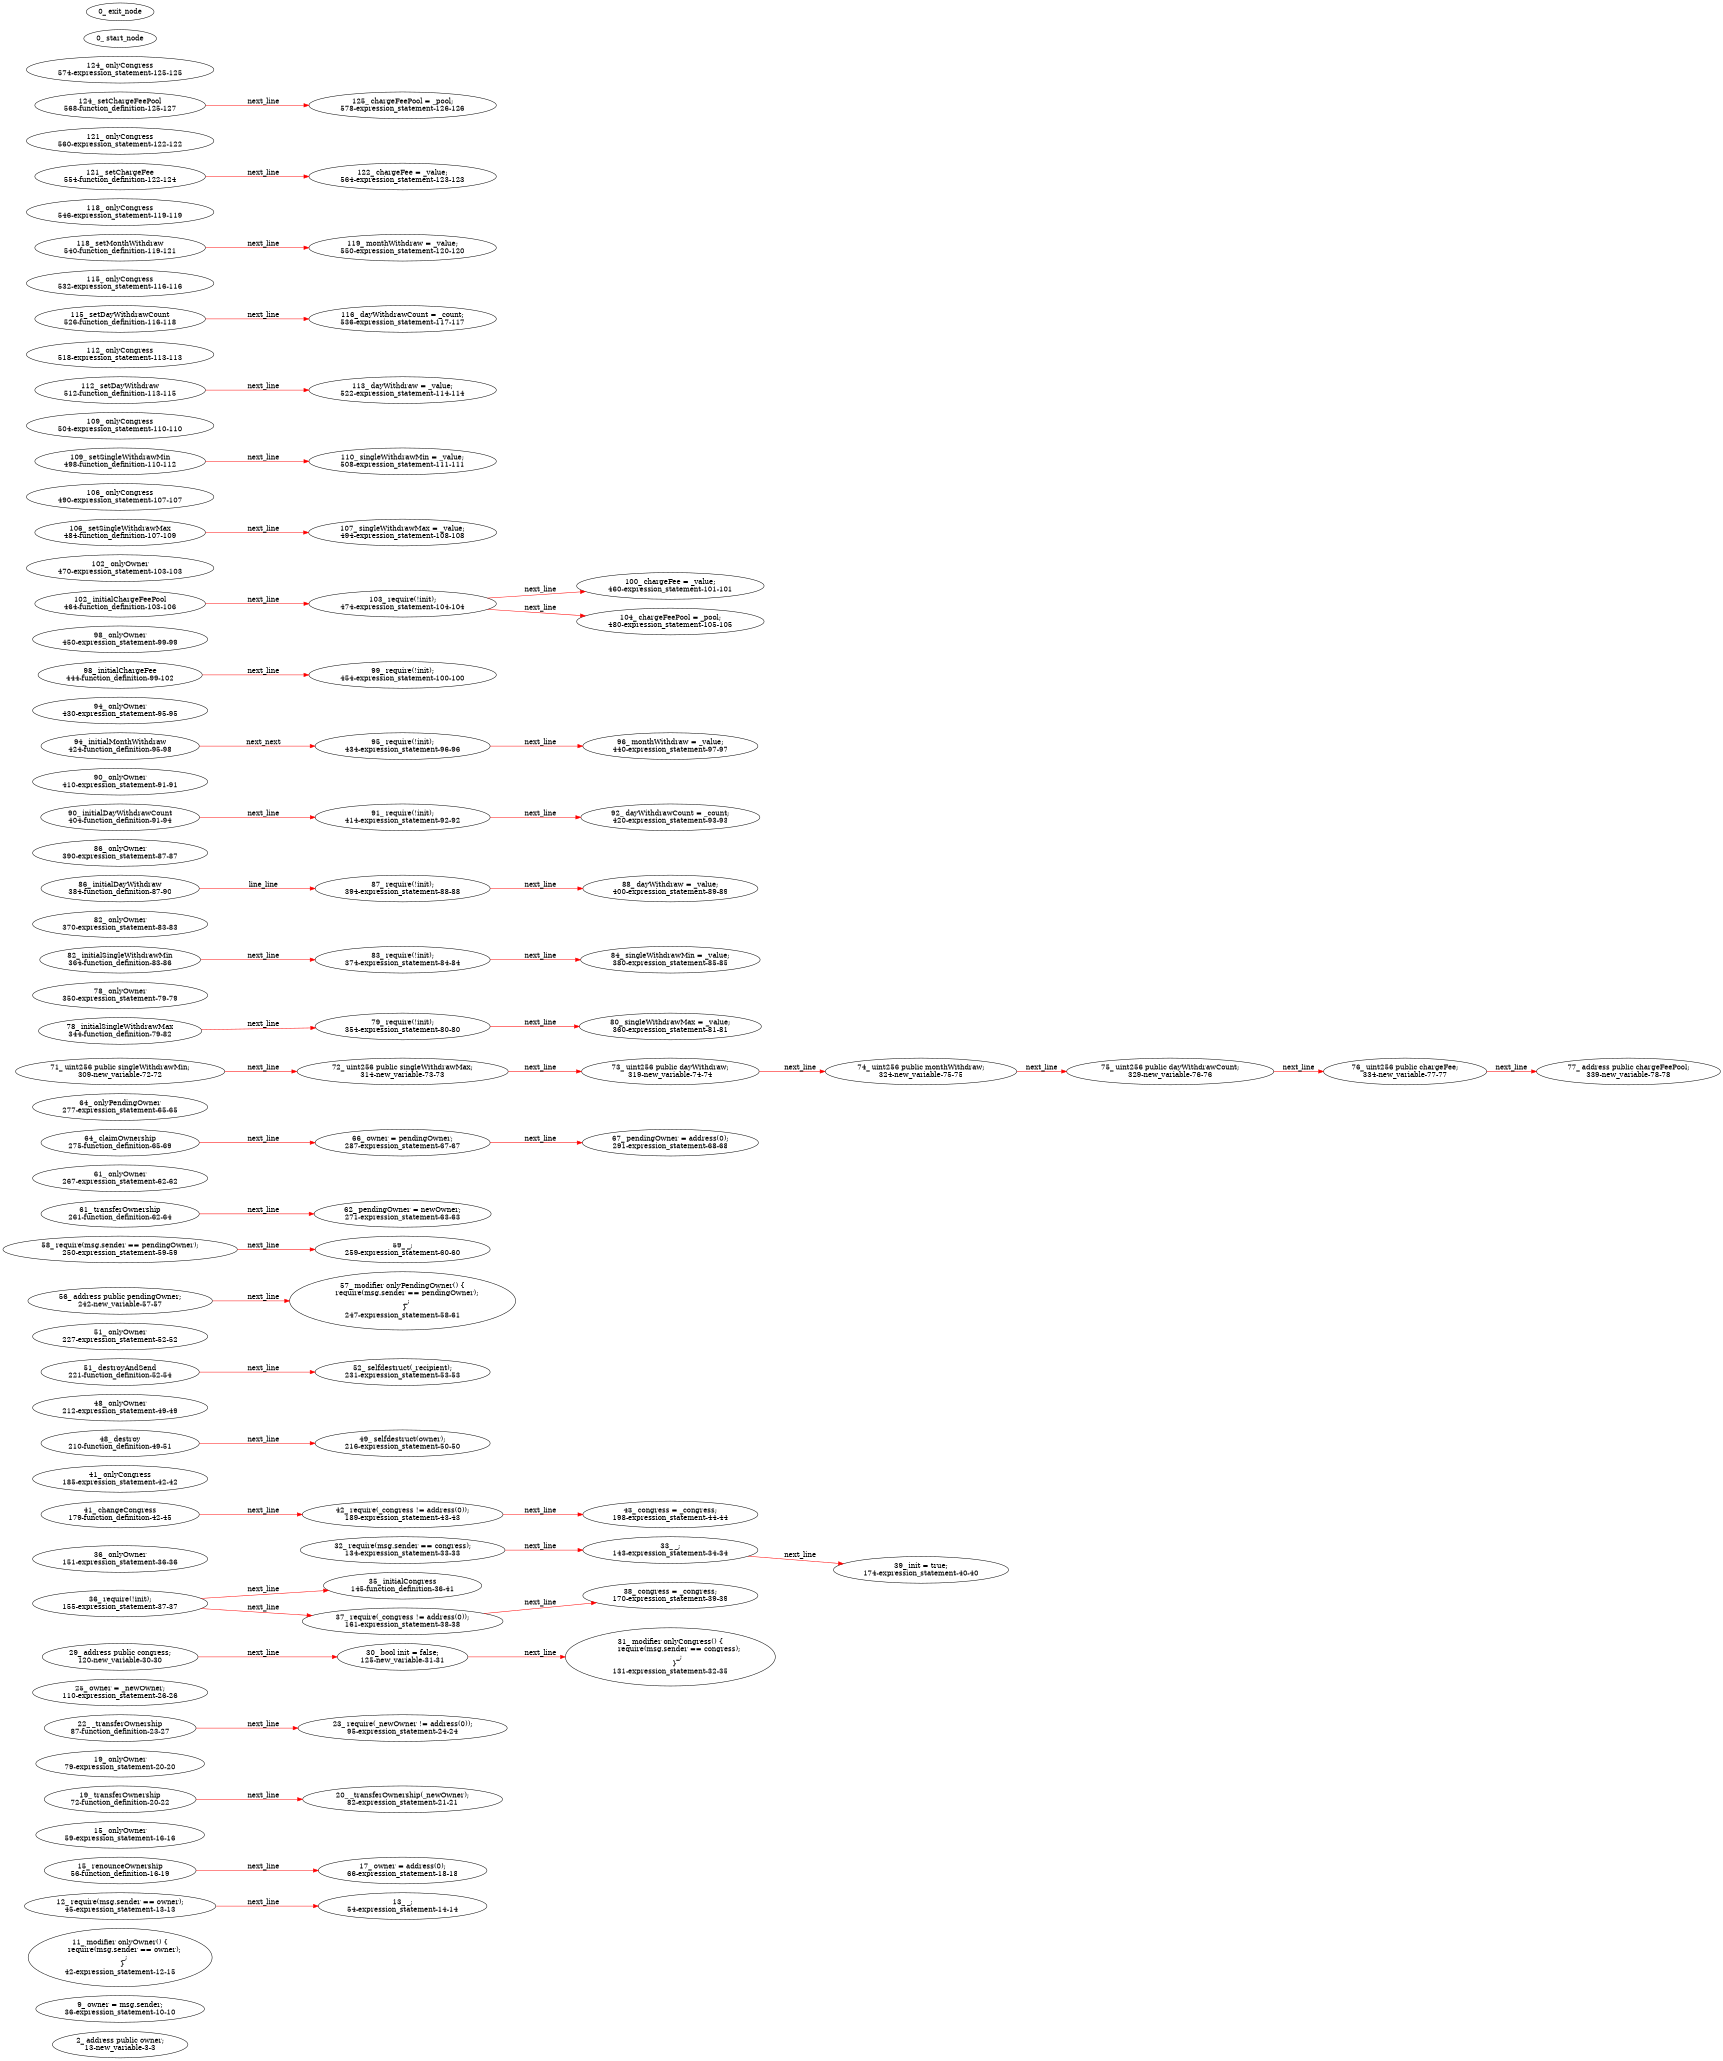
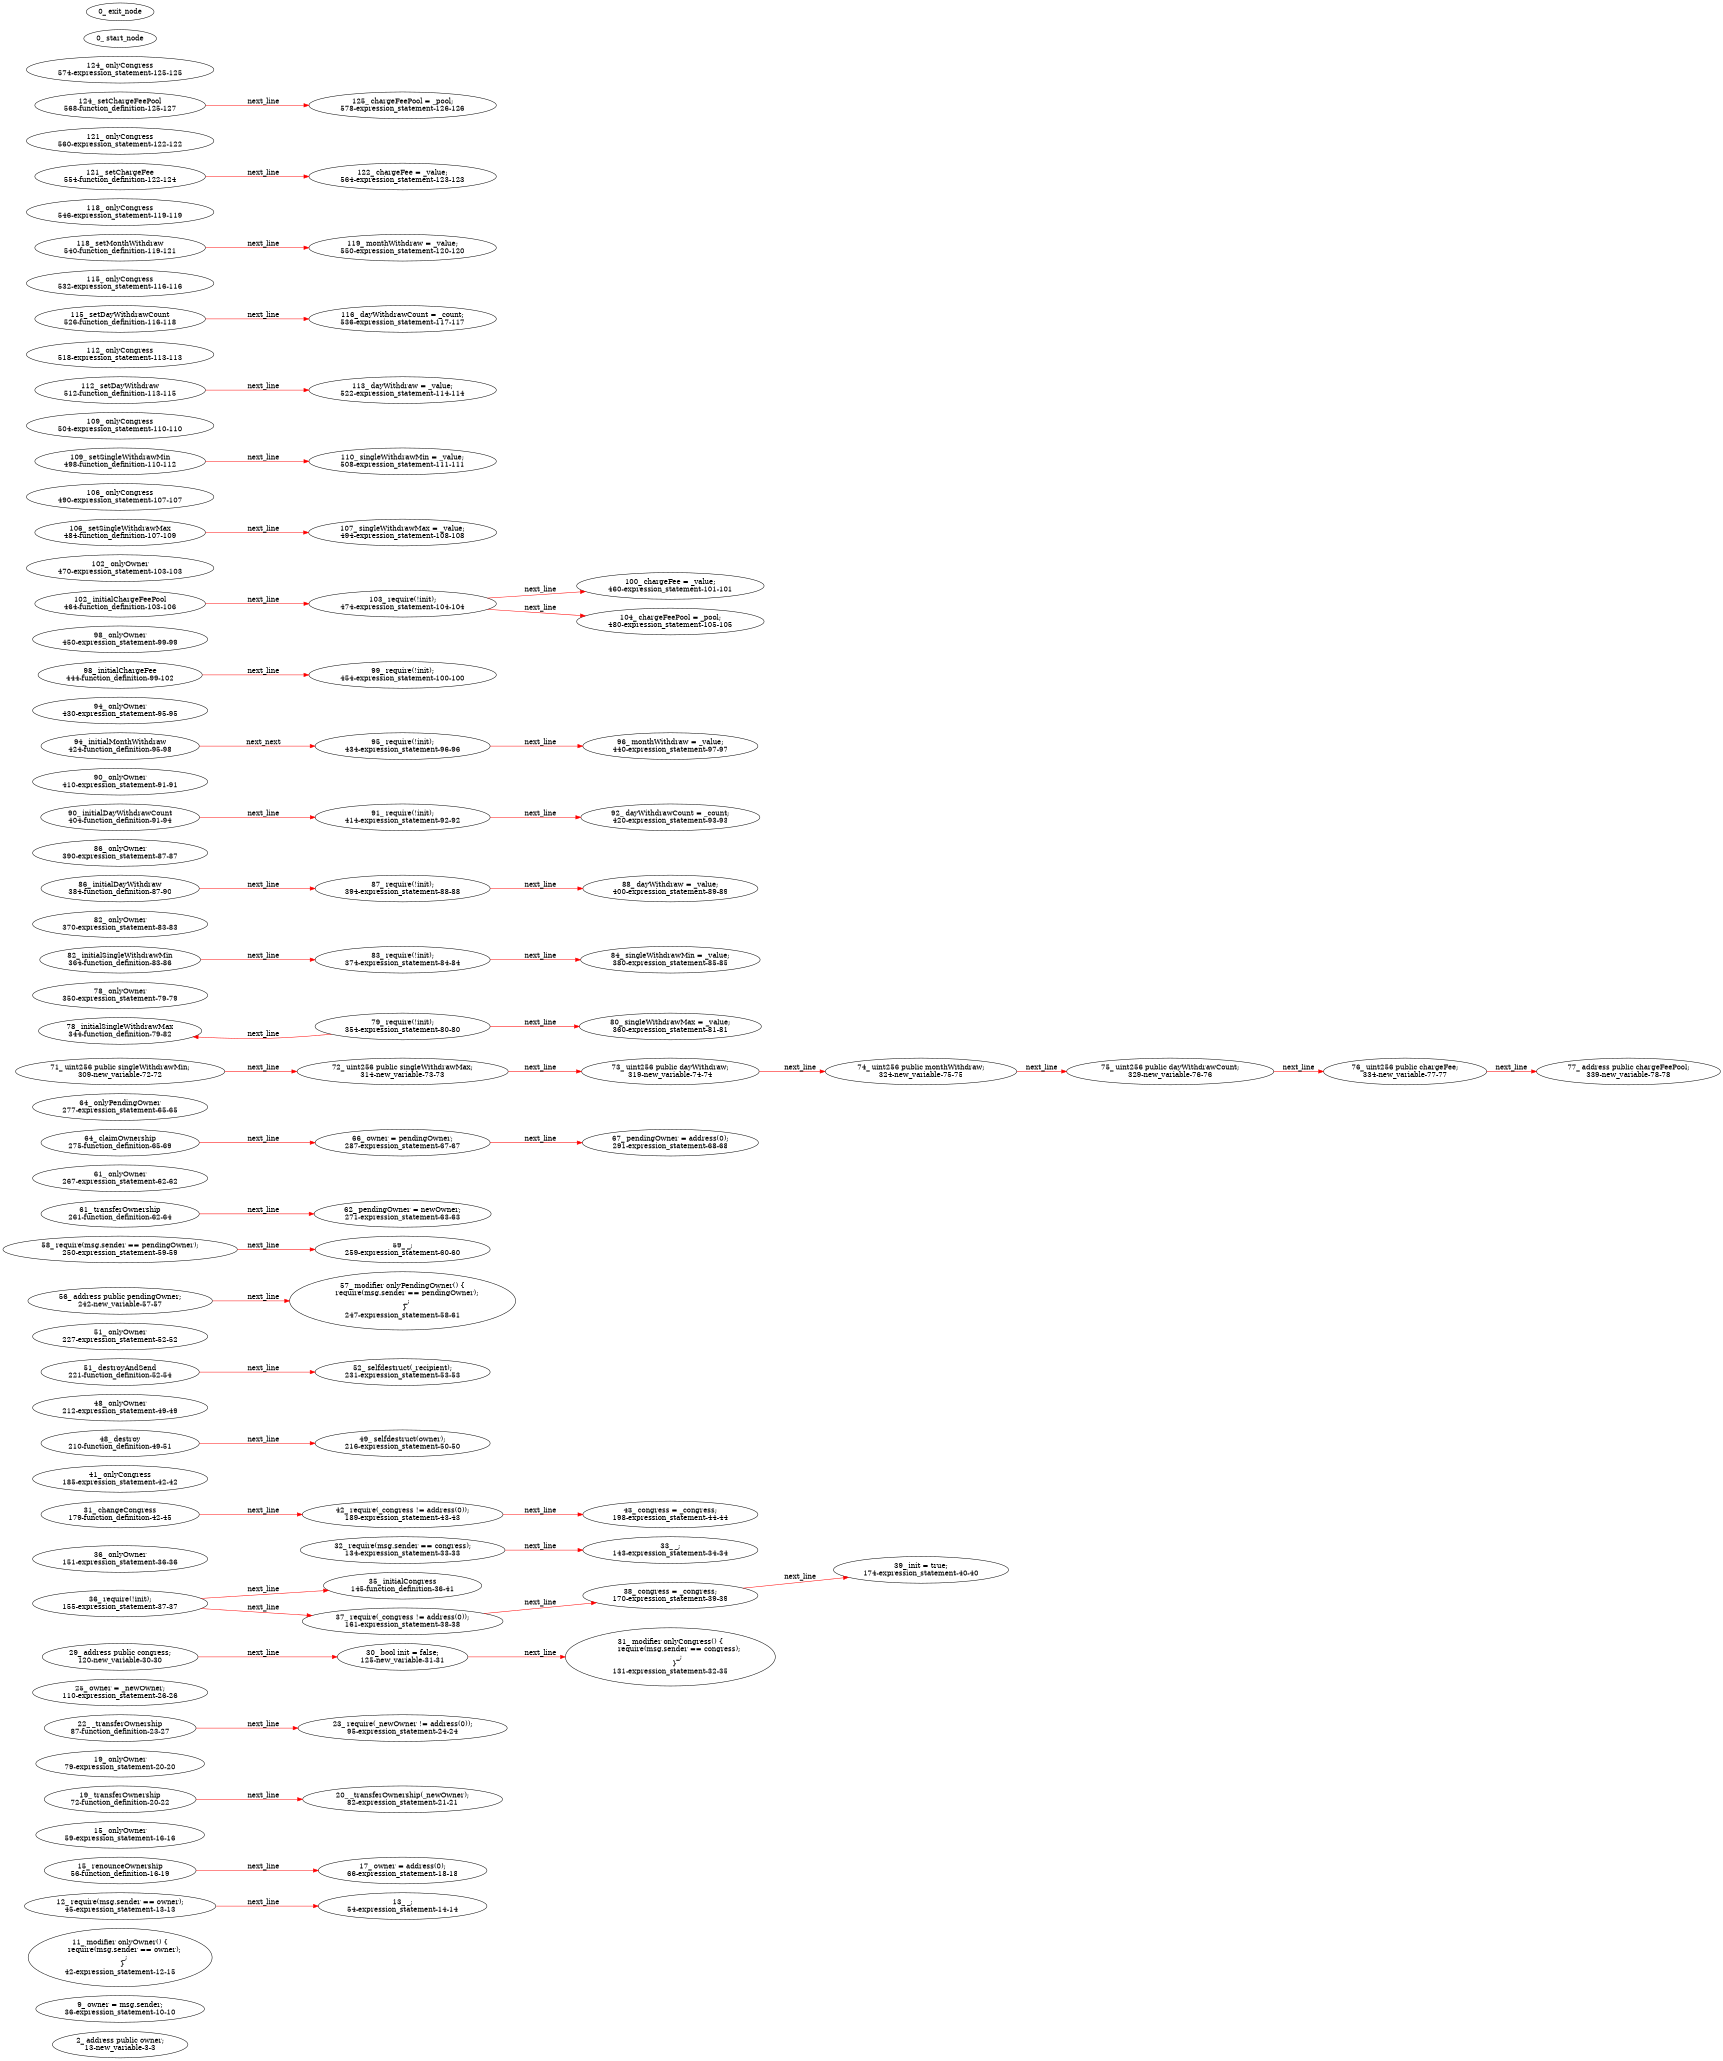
edge "86_ initialDayWithdraw 384-function_definition-87-90" -> "87_ require(!init); 394-expression_statement-88-88": label "line_line" -> "next_line"
edge "78_ initialSingleWithdrawMax 344-function_definition-79-82" -> "79_ require(!init); 354-expression_statement-80-80": reversed
node "41_ changeCongress 179-function_definition-42-45": label "41_ changeCongress 179-function_definition-42-45" -> "31_ changeCongress 179-function_definition-42-45"
edge "33_ _; 143-expression_statement-34-34" -> "39_ init = true; 174-expression_statement-40-40": now "38_ congress = _congress; 170-expression_statement-39-39" -> "39_ init = true; 174-expression_statement-40-40"
